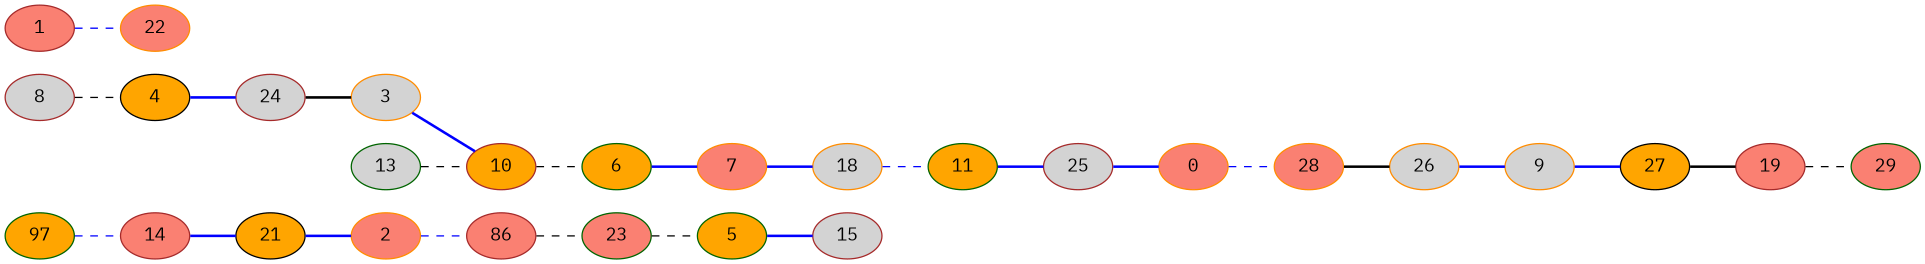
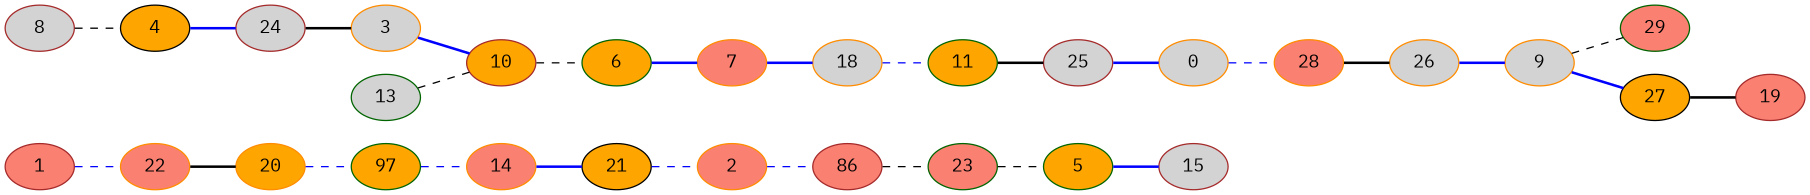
node "20": added
edge "11" -- "25": color blue -> black
node "0": fillcolor salmon -> lightgrey
edge "19" -- "29": now "9" -- "29"
node "14": color brown -> darkorange
edge "21" -- "2": style bold -> dashed
